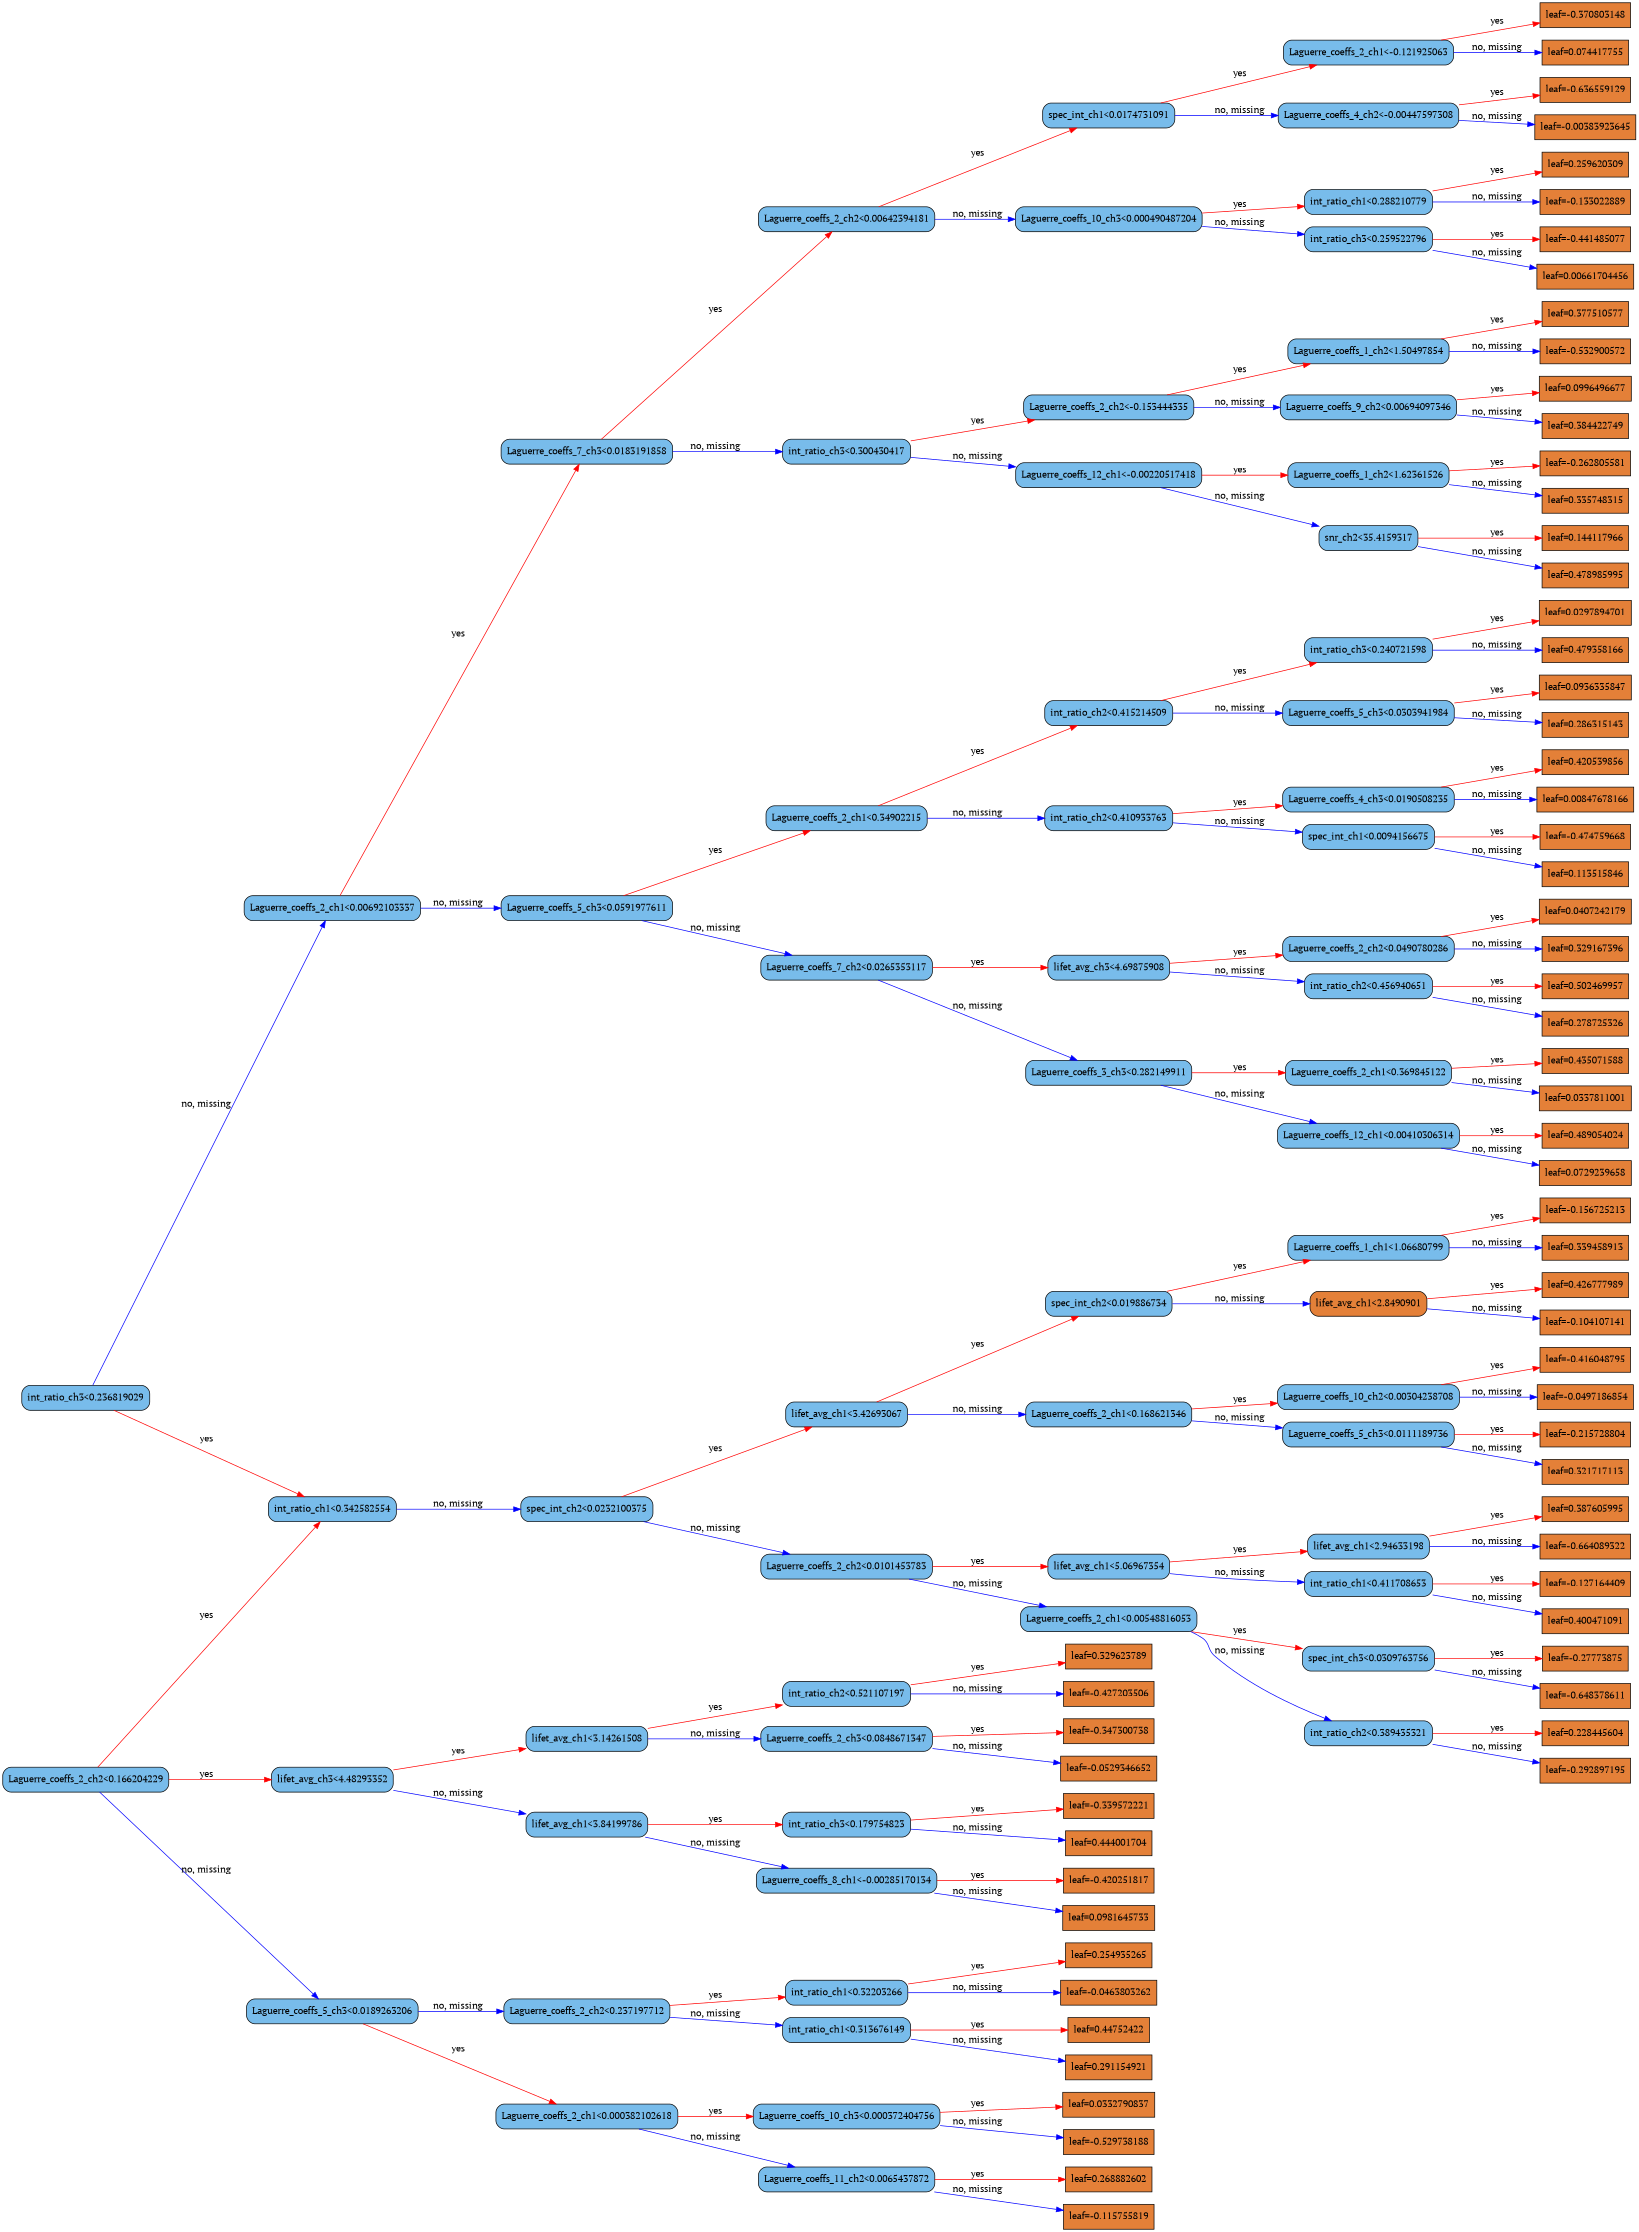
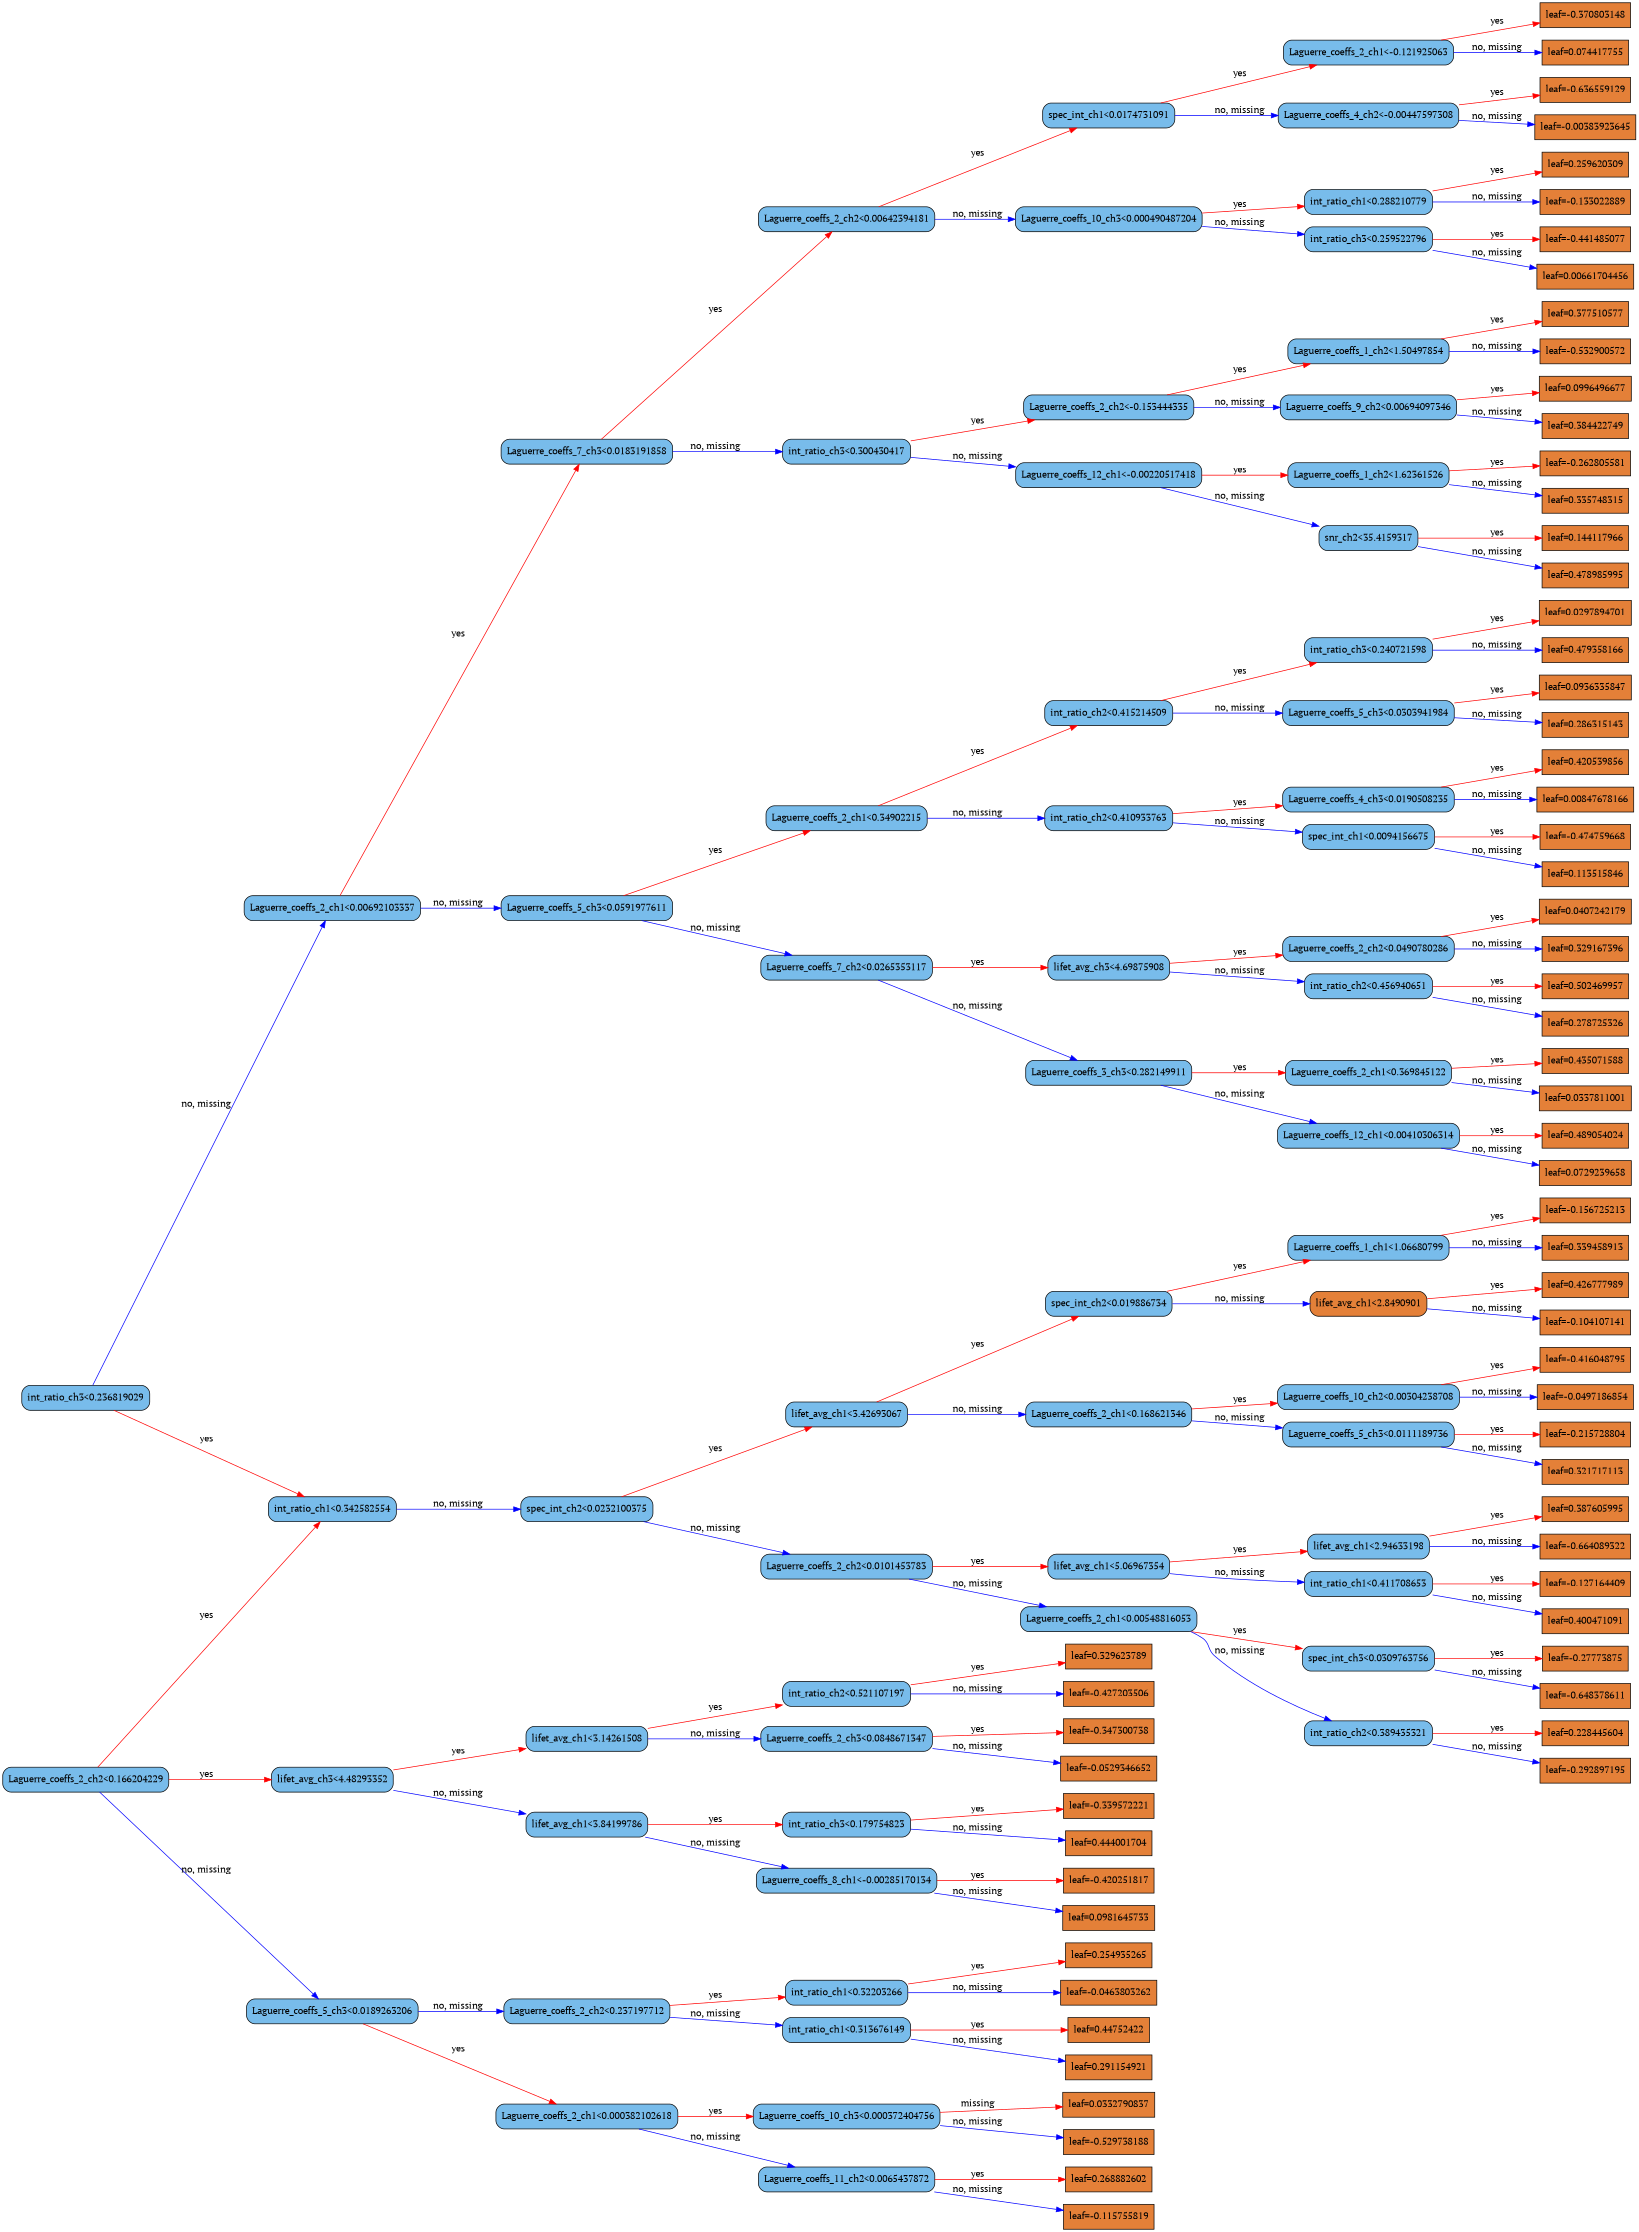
edge "Laguerre_coeffs_10_ch3<0.000372404756" -> "leaf=0.0332790837": label "yes" -> "missing"
